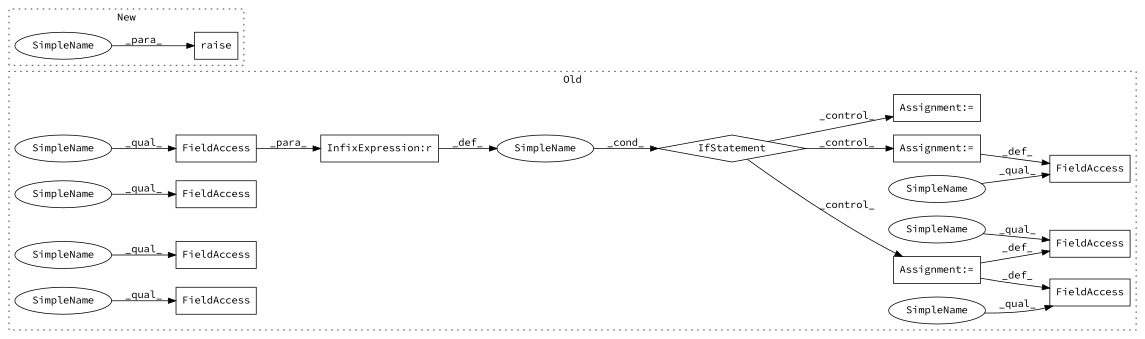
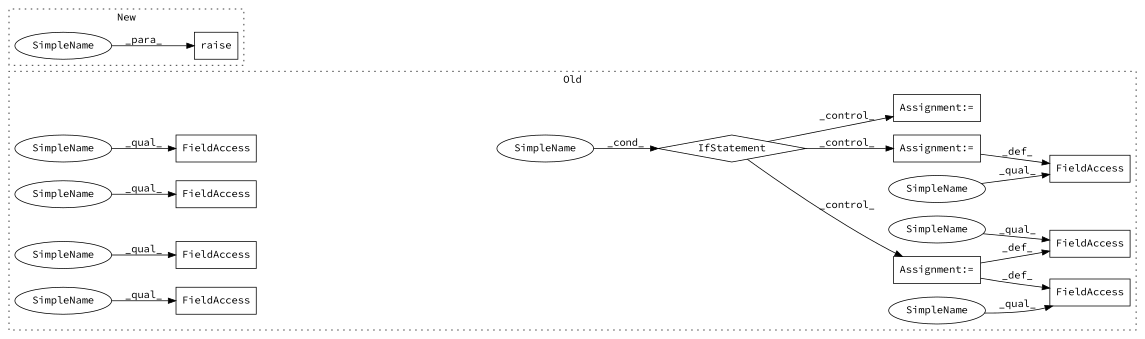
node "InfixExpression:r": removed
